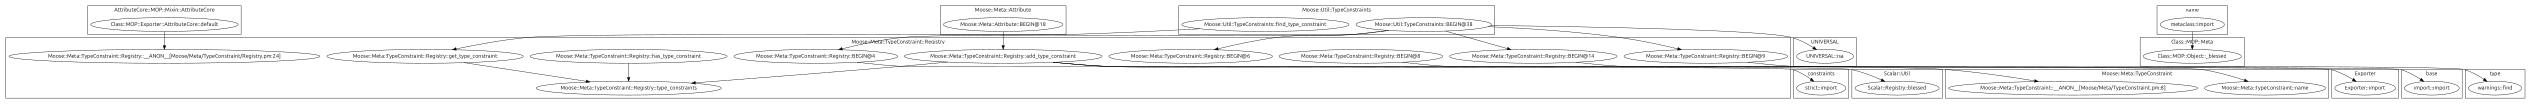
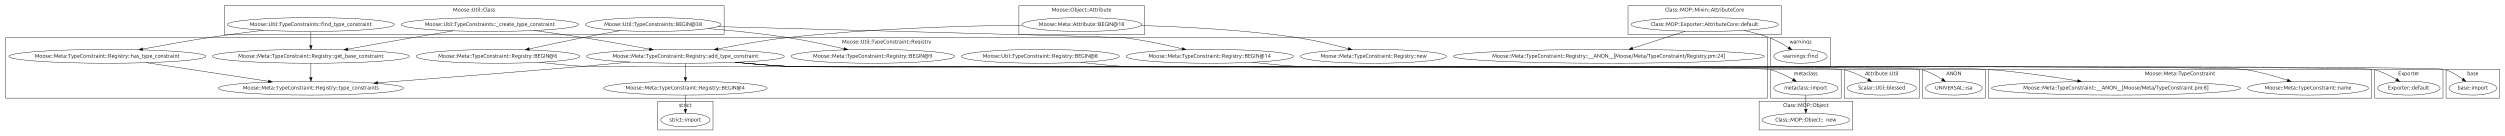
cluster "AttributeCore::MOP::Mixin::AttributeCore": label "AttributeCore::MOP::Mixin::AttributeCore" -> "Class::MOP::Mixin::AttributeCore"
cluster "Moose::Meta::Attribute": label "Moose::Meta::Attribute" -> "Moose::Object::Attribute"
cluster "Moose::Util::TypeConstraints": label "Moose::Util::TypeConstraints" -> "Moose::Util::Class"
cluster "name": label "name" -> "metaclass"
node "Moose::Util::TypeConstraints::_create_type_constraint": added
edge "Moose::Util::TypeConstraints::BEGIN@38" -> "UNIVERSAL::isa": now "Moose::Meta::TypeConstraint::Registry::add_type_constraint" -> "UNIVERSAL::isa"
edge "Moose::Util::TypeConstraints::BEGIN@38" -> "Moose::Meta::TypeConstraint::Registry::BEGIN@4": now "Moose::Meta::TypeConstraint::Registry::add_type_constraint" -> "Moose::Meta::TypeConstraint::Registry::BEGIN@4"
edge "Moose::Util::TypeConstraints::find_type_constraint" -> "Moose::Meta::TypeConstraint::Registry::has_type_constraint": added
cluster "Moose::Meta::TypeConstraint::Registry": label "Moose::Meta::TypeConstraint::Registry" -> "Moose::Util::TypeConstraint::Registry"
cluster "UNIVERSAL": label "UNIVERSAL" -> "ANON"
cluster "Class::MOP::Meta": label "Class::MOP::Meta" -> "Class::MOP::Object"
node "Moose::Meta::TypeConstraint::Registry::get_type_constraint": label "Moose::Meta::TypeConstraint::Registry::get_type_constraint" -> "Moose::Meta::TypeConstraint::Registry::get_base_constraint"
node "Moose::Meta::TypeConstraint::Registry::BEGIN@8": label "Moose::Meta::TypeConstraint::Registry::BEGIN@8" -> "Moose::Util::TypeConstraint::Registry::BEGIN@8"
node "Moose::Meta::TypeConstraint::Registry::new": added
node "Class::MOP::Object::_blessed": label "Class::MOP::Object::_blessed" -> "Class::MOP::Object::_new"
edge "Moose::Meta::TypeConstraint::Registry::BEGIN@9" -> "warnings::find": now "Class::MOP::Exporter::AttributeCore::default" -> "warnings::find"
edge "Moose::Meta::TypeConstraint::Registry::BEGIN@6" -> "metaclass::import": added
cluster "constraints": label "constraints" -> "strict"
cluster "Scalar::Util": label "Scalar::Util" -> "Attribute::Util"
cluster "type": label "type" -> "warnings"
node "Scalar::Registry::blessed": label "Scalar::Registry::blessed" -> "Scalar::Util::blessed"
node "Exporter::import": label "Exporter::import" -> "Exporter::default"
node "import::import": label "import::import" -> "base::import"
